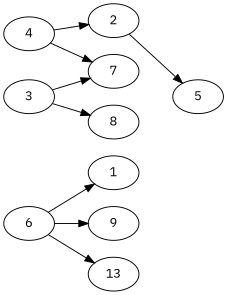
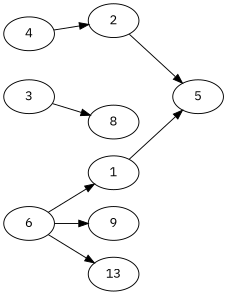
node "7": removed
edge "1" -> "5": added
